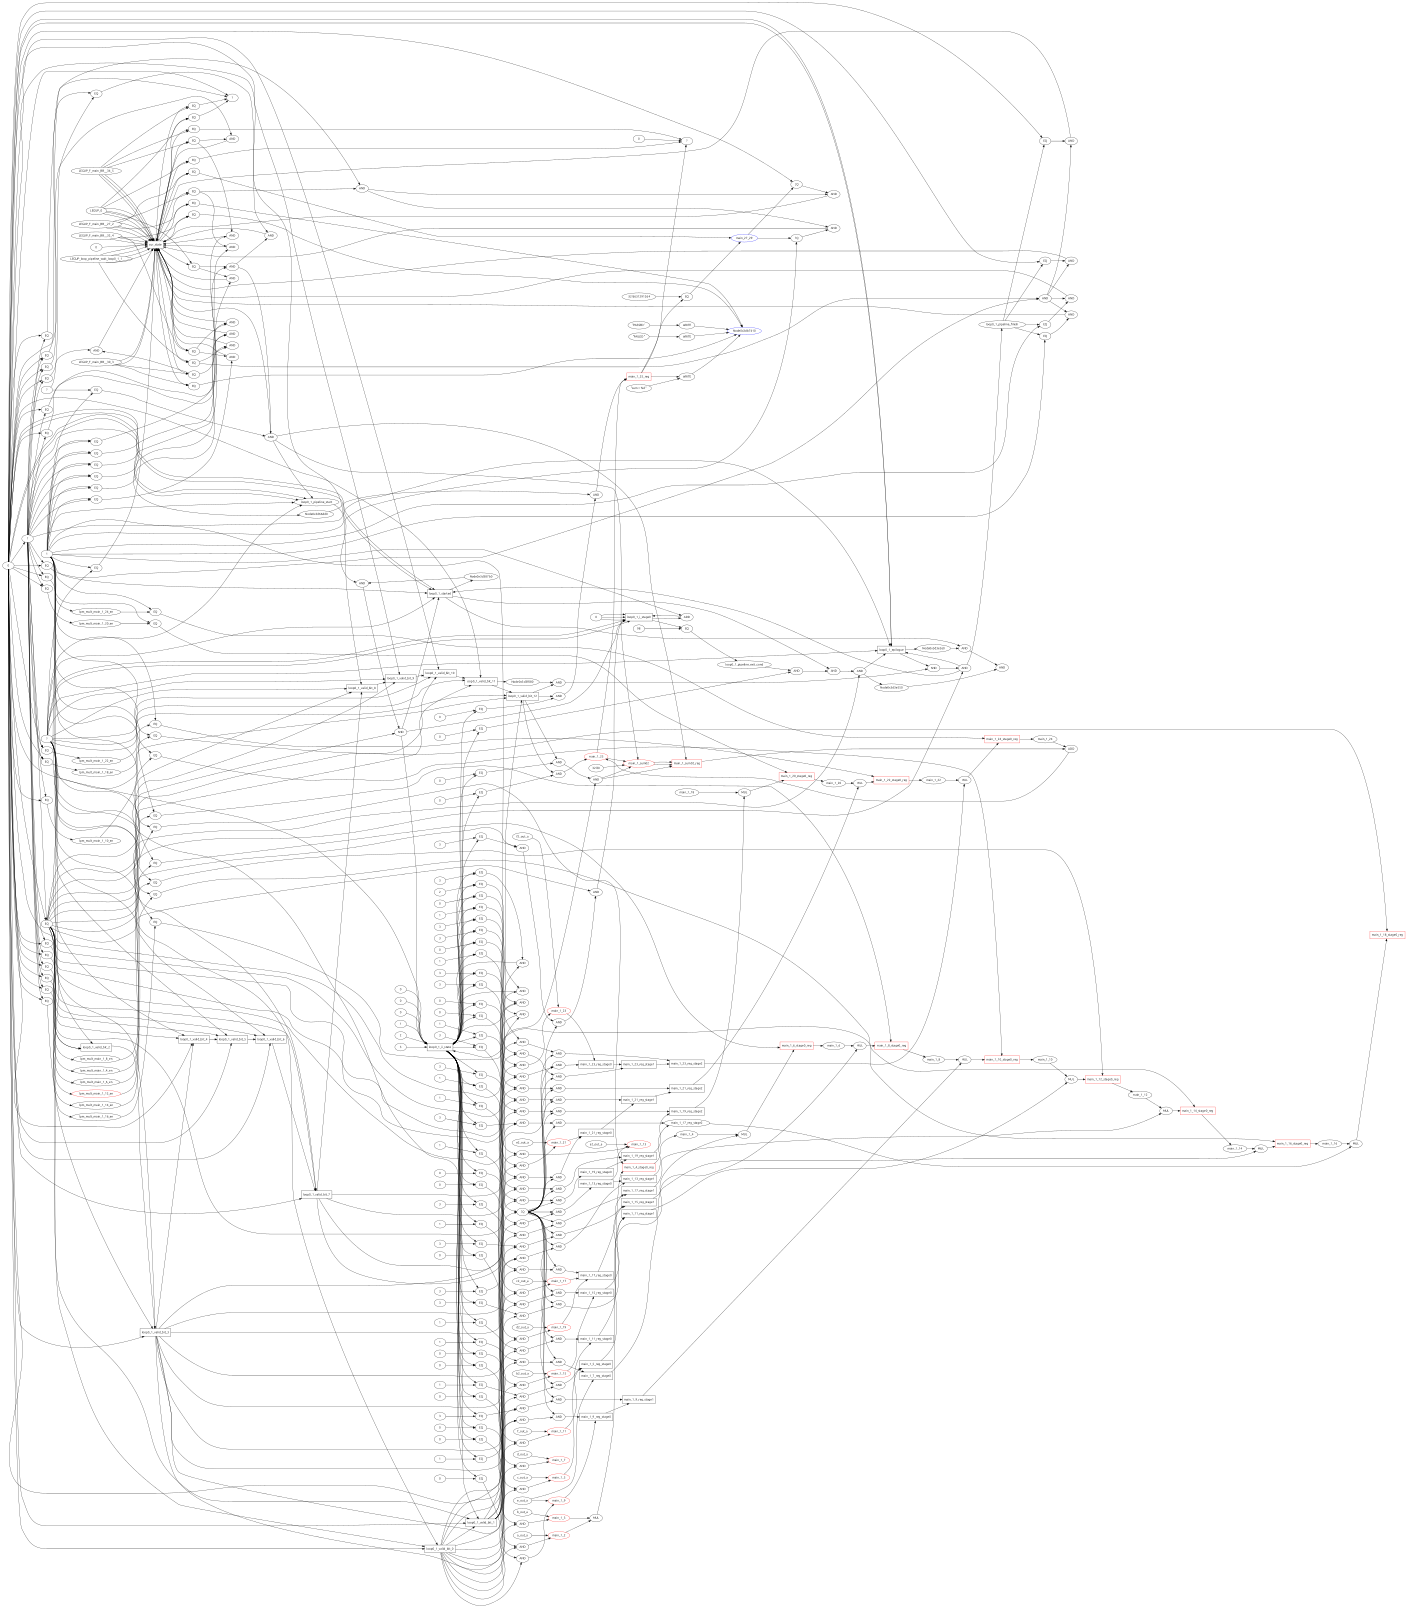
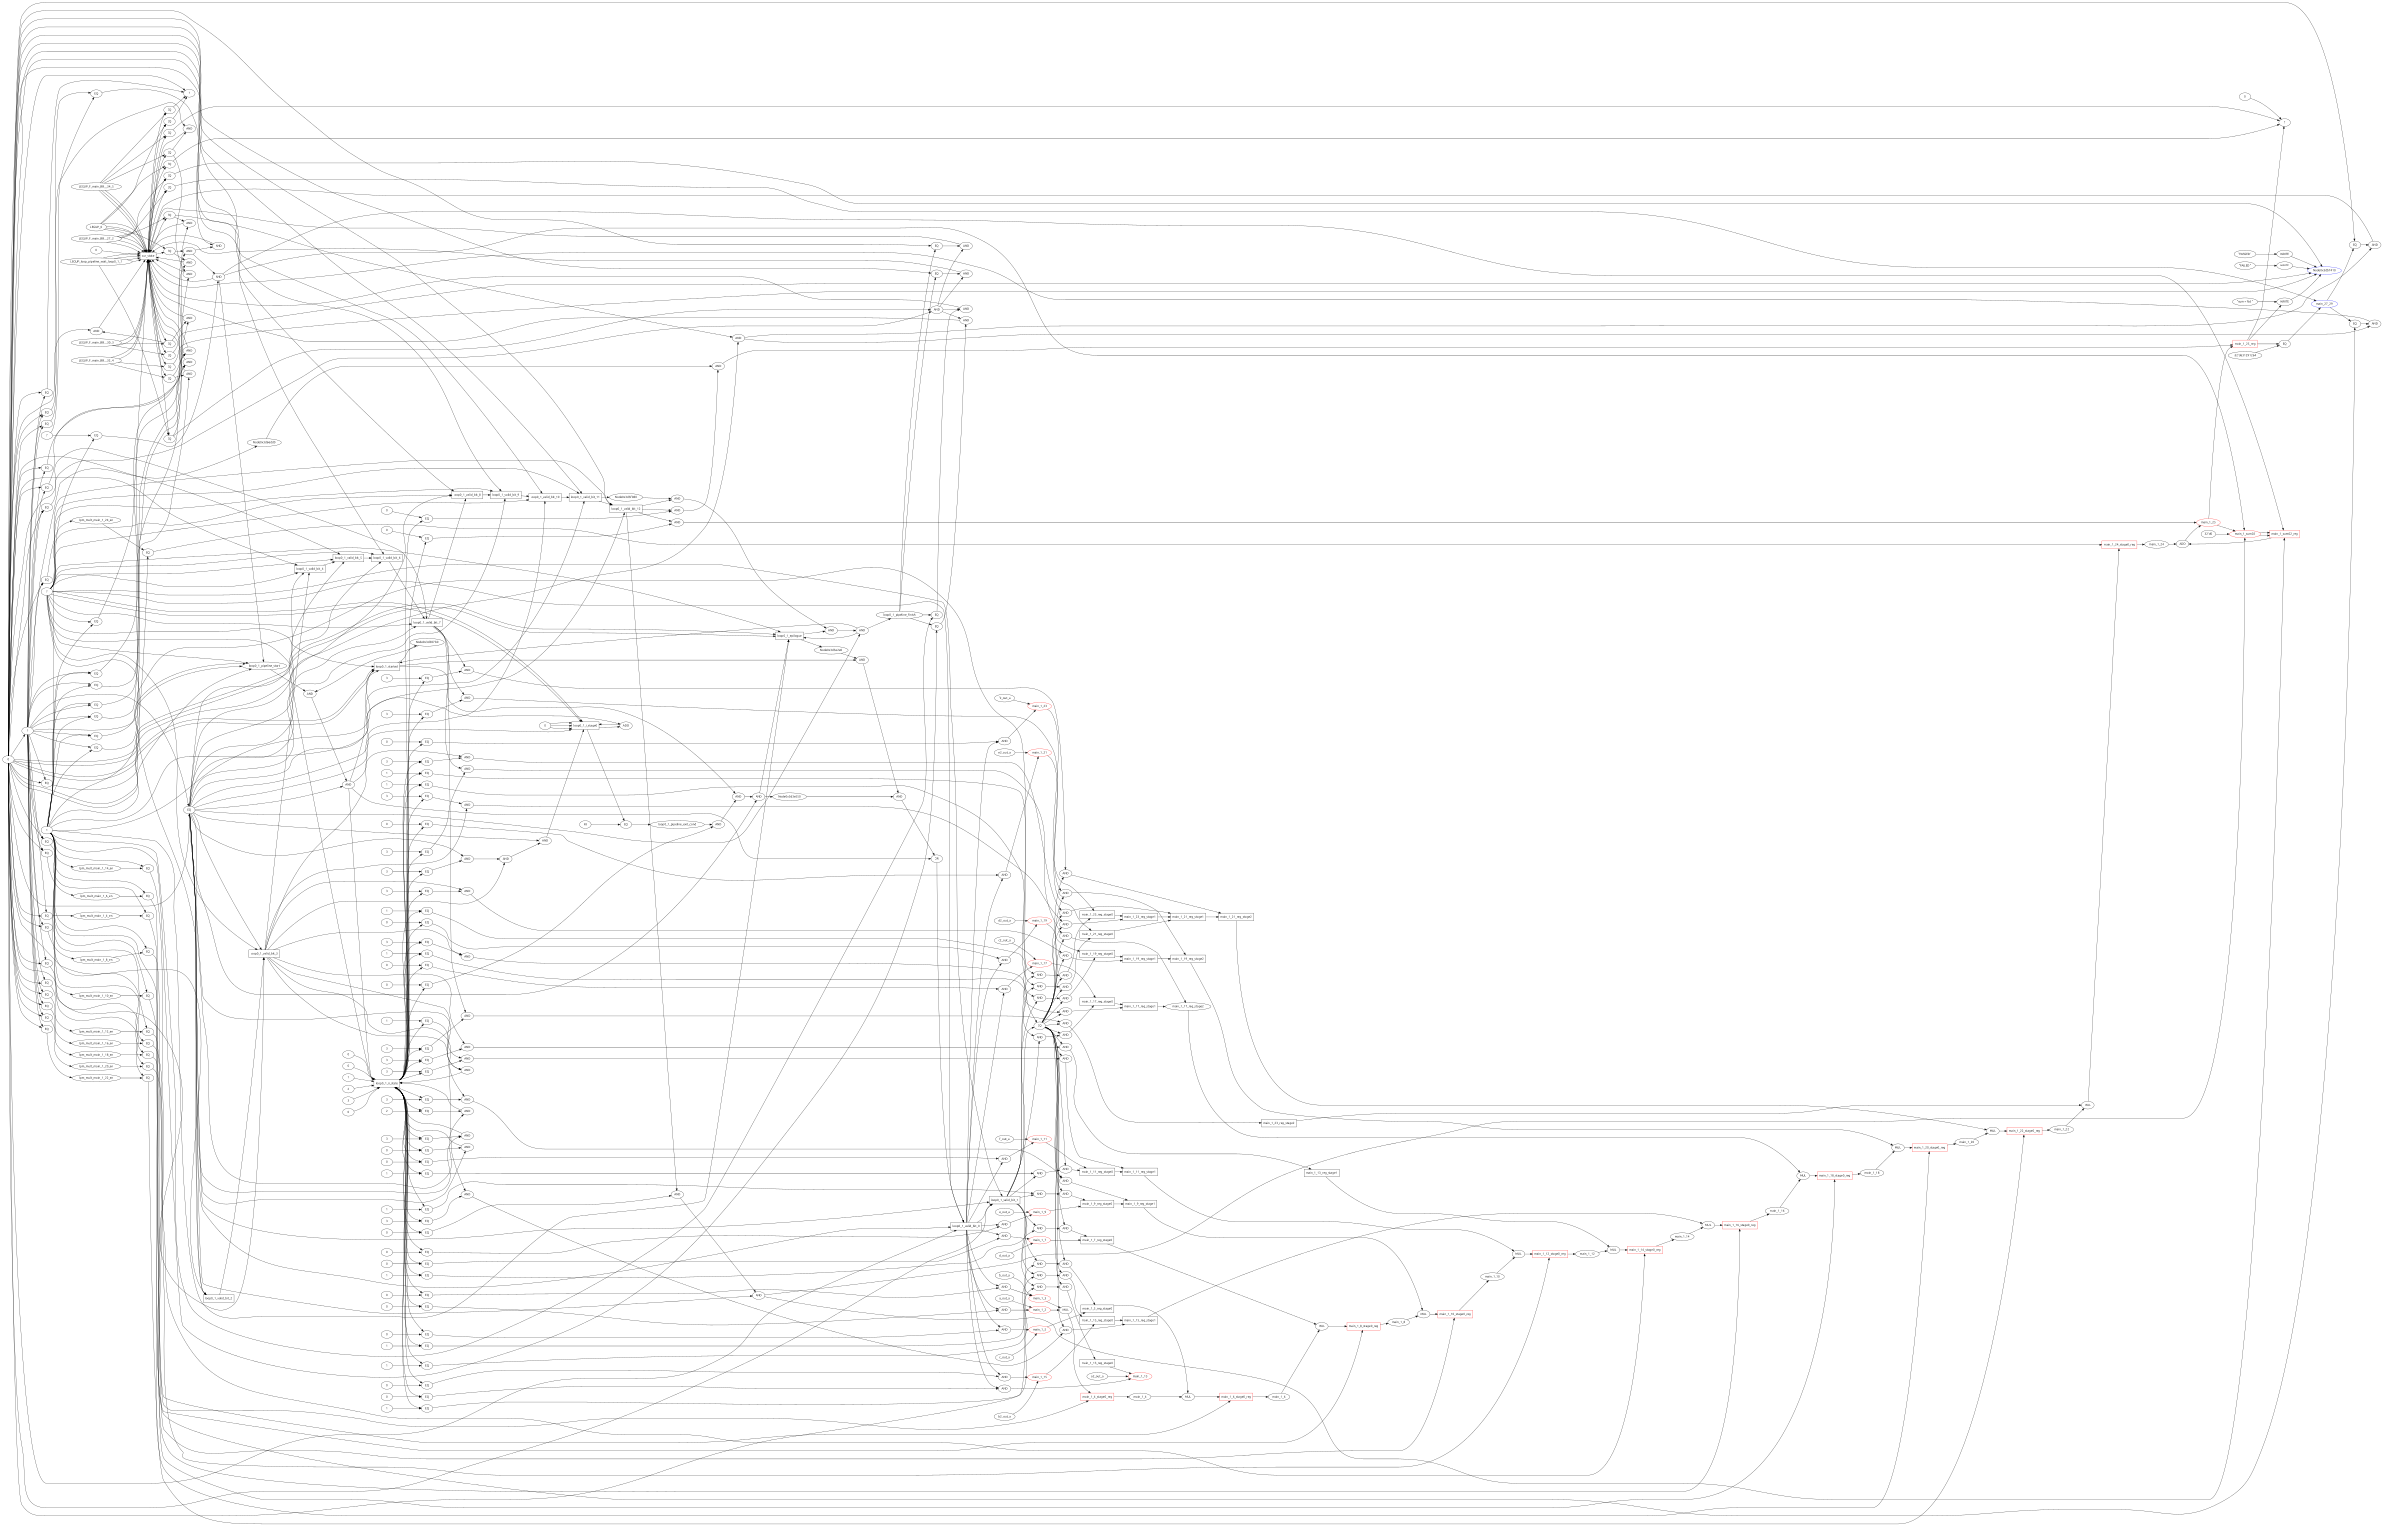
node "OR": added
edge "main_1_23_reg_stage1" -> "main_1_23_reg_stage2": now "main_1_23_reg_stage1" -> "main_1_21_reg_stage1"
node "lpm_mult_main_1_12_en": color red -> black
edge "main_1_18_stage0_reg" -> "main_1_18": added
edge "main_1_13_reg_stage0" -> "main_1_13_reg_stage1": removed
edge "main_1_19" -> "main_1_17_reg_stage0": now "main_1_19" -> "main_1_19_reg_stage0"
edge "e_out_a" -> "main_1_7_reg_stage0": now "main_1_7" -> "main_1_7_reg_stage0"
